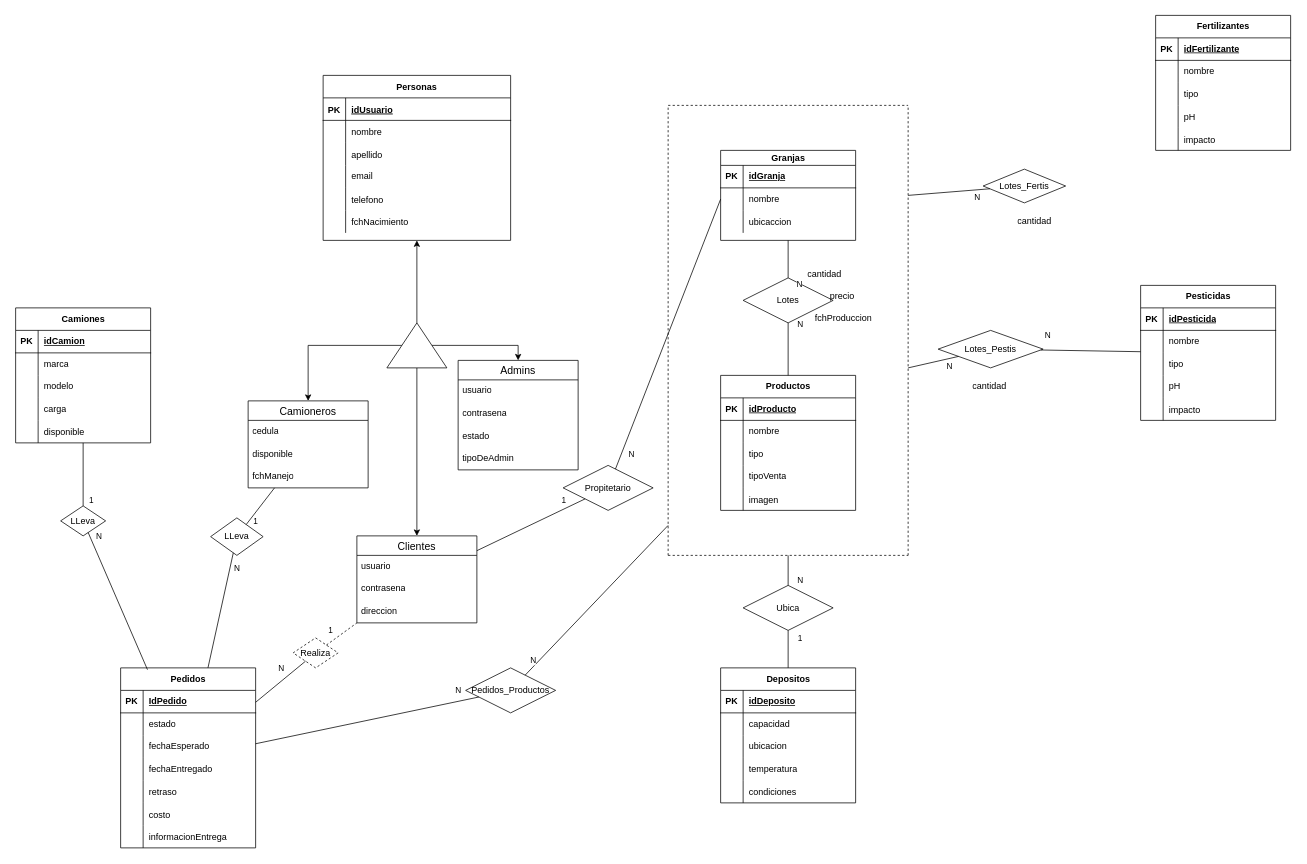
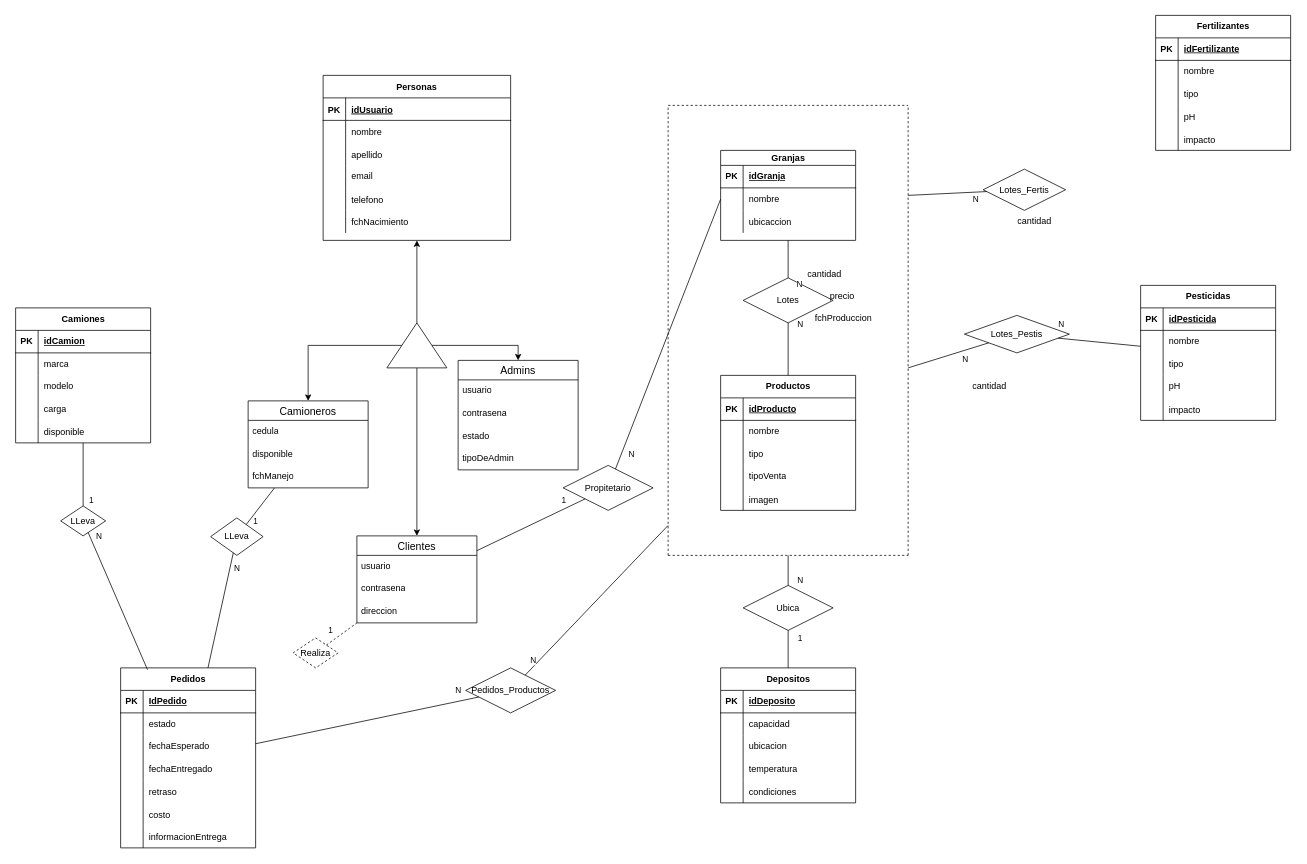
node "Lotes_Fertis": size 83x34 -> 83x41
node "Lotes_Pestis": moved (990, 349) -> (1017, 334)
edge "Realiza" -- "Pedidos": removed, label "N"
